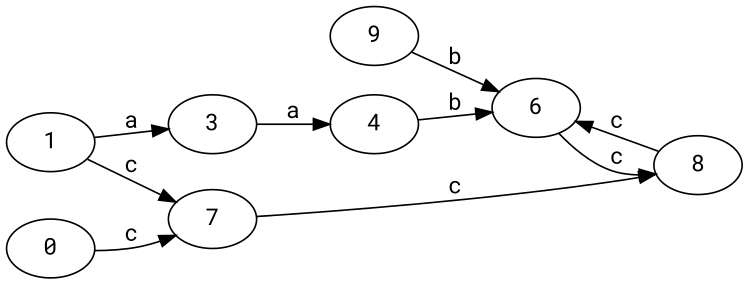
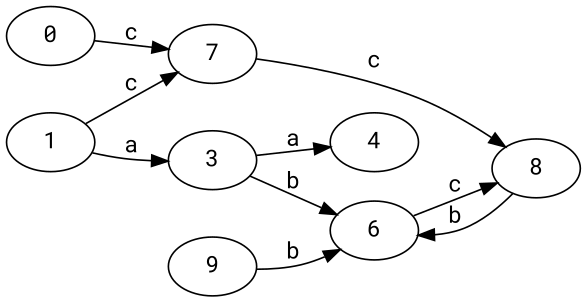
edge "4" -> "6": now "3" -> "6"
edge "8" -> "6": label "c" -> "b"
